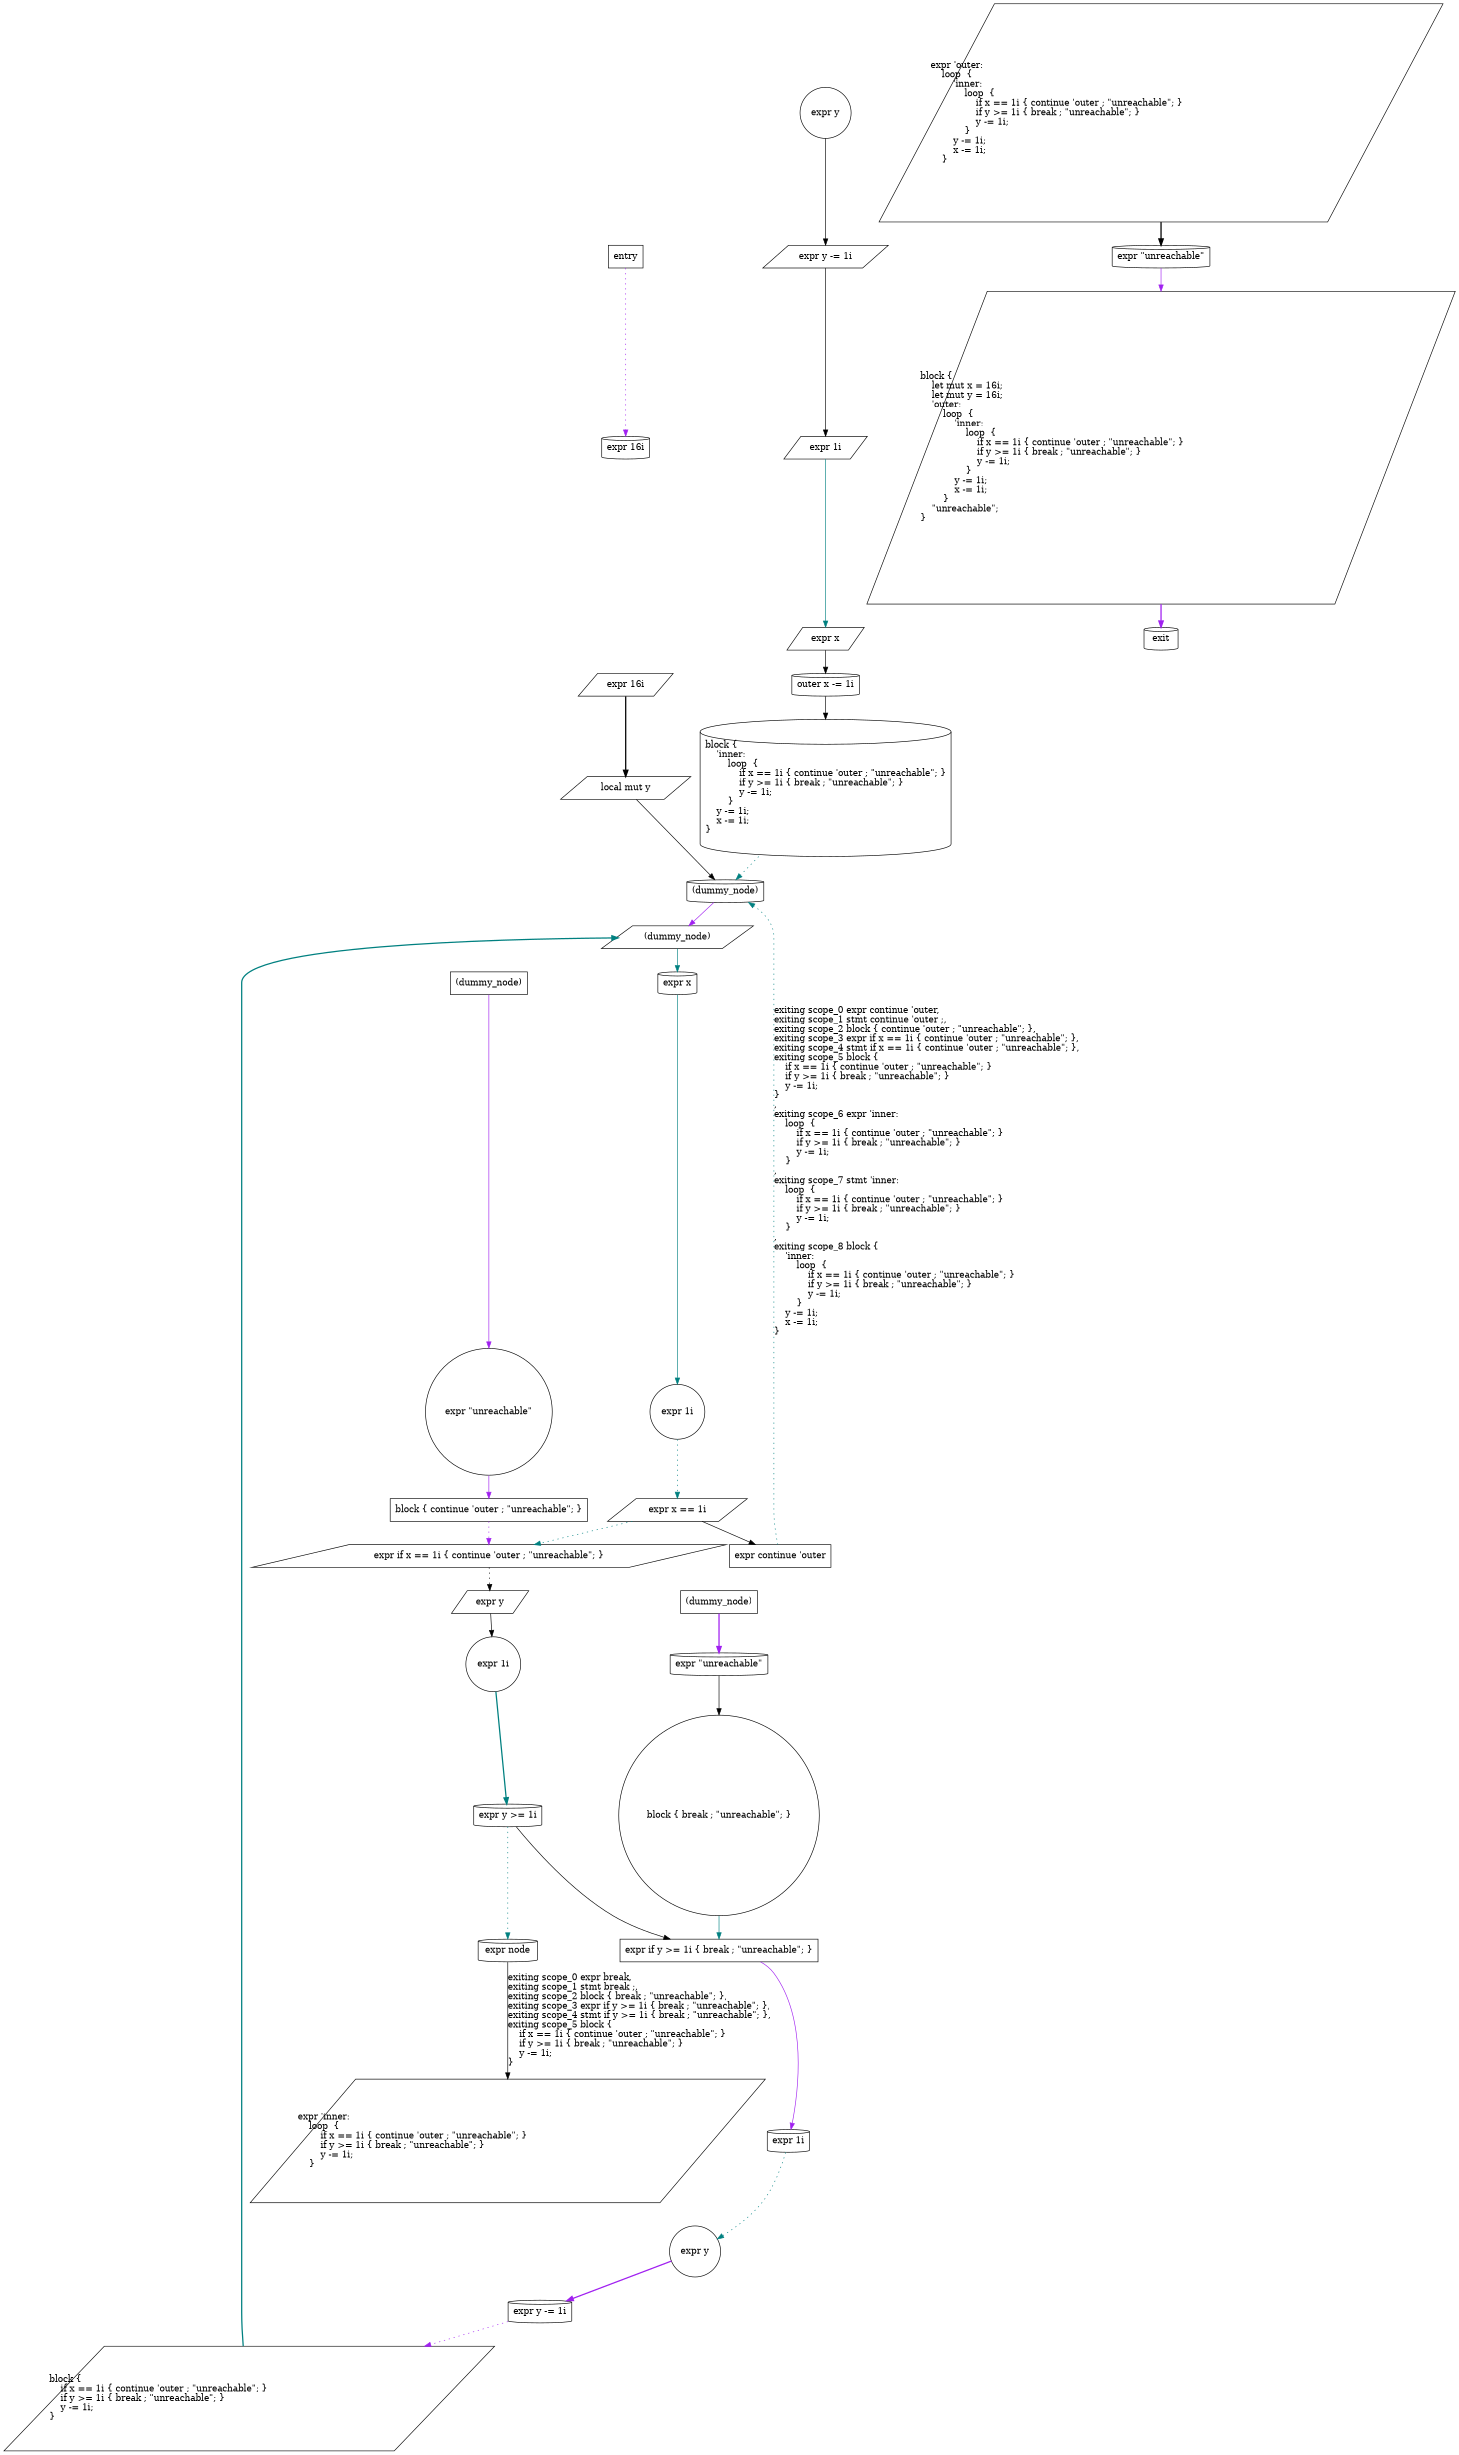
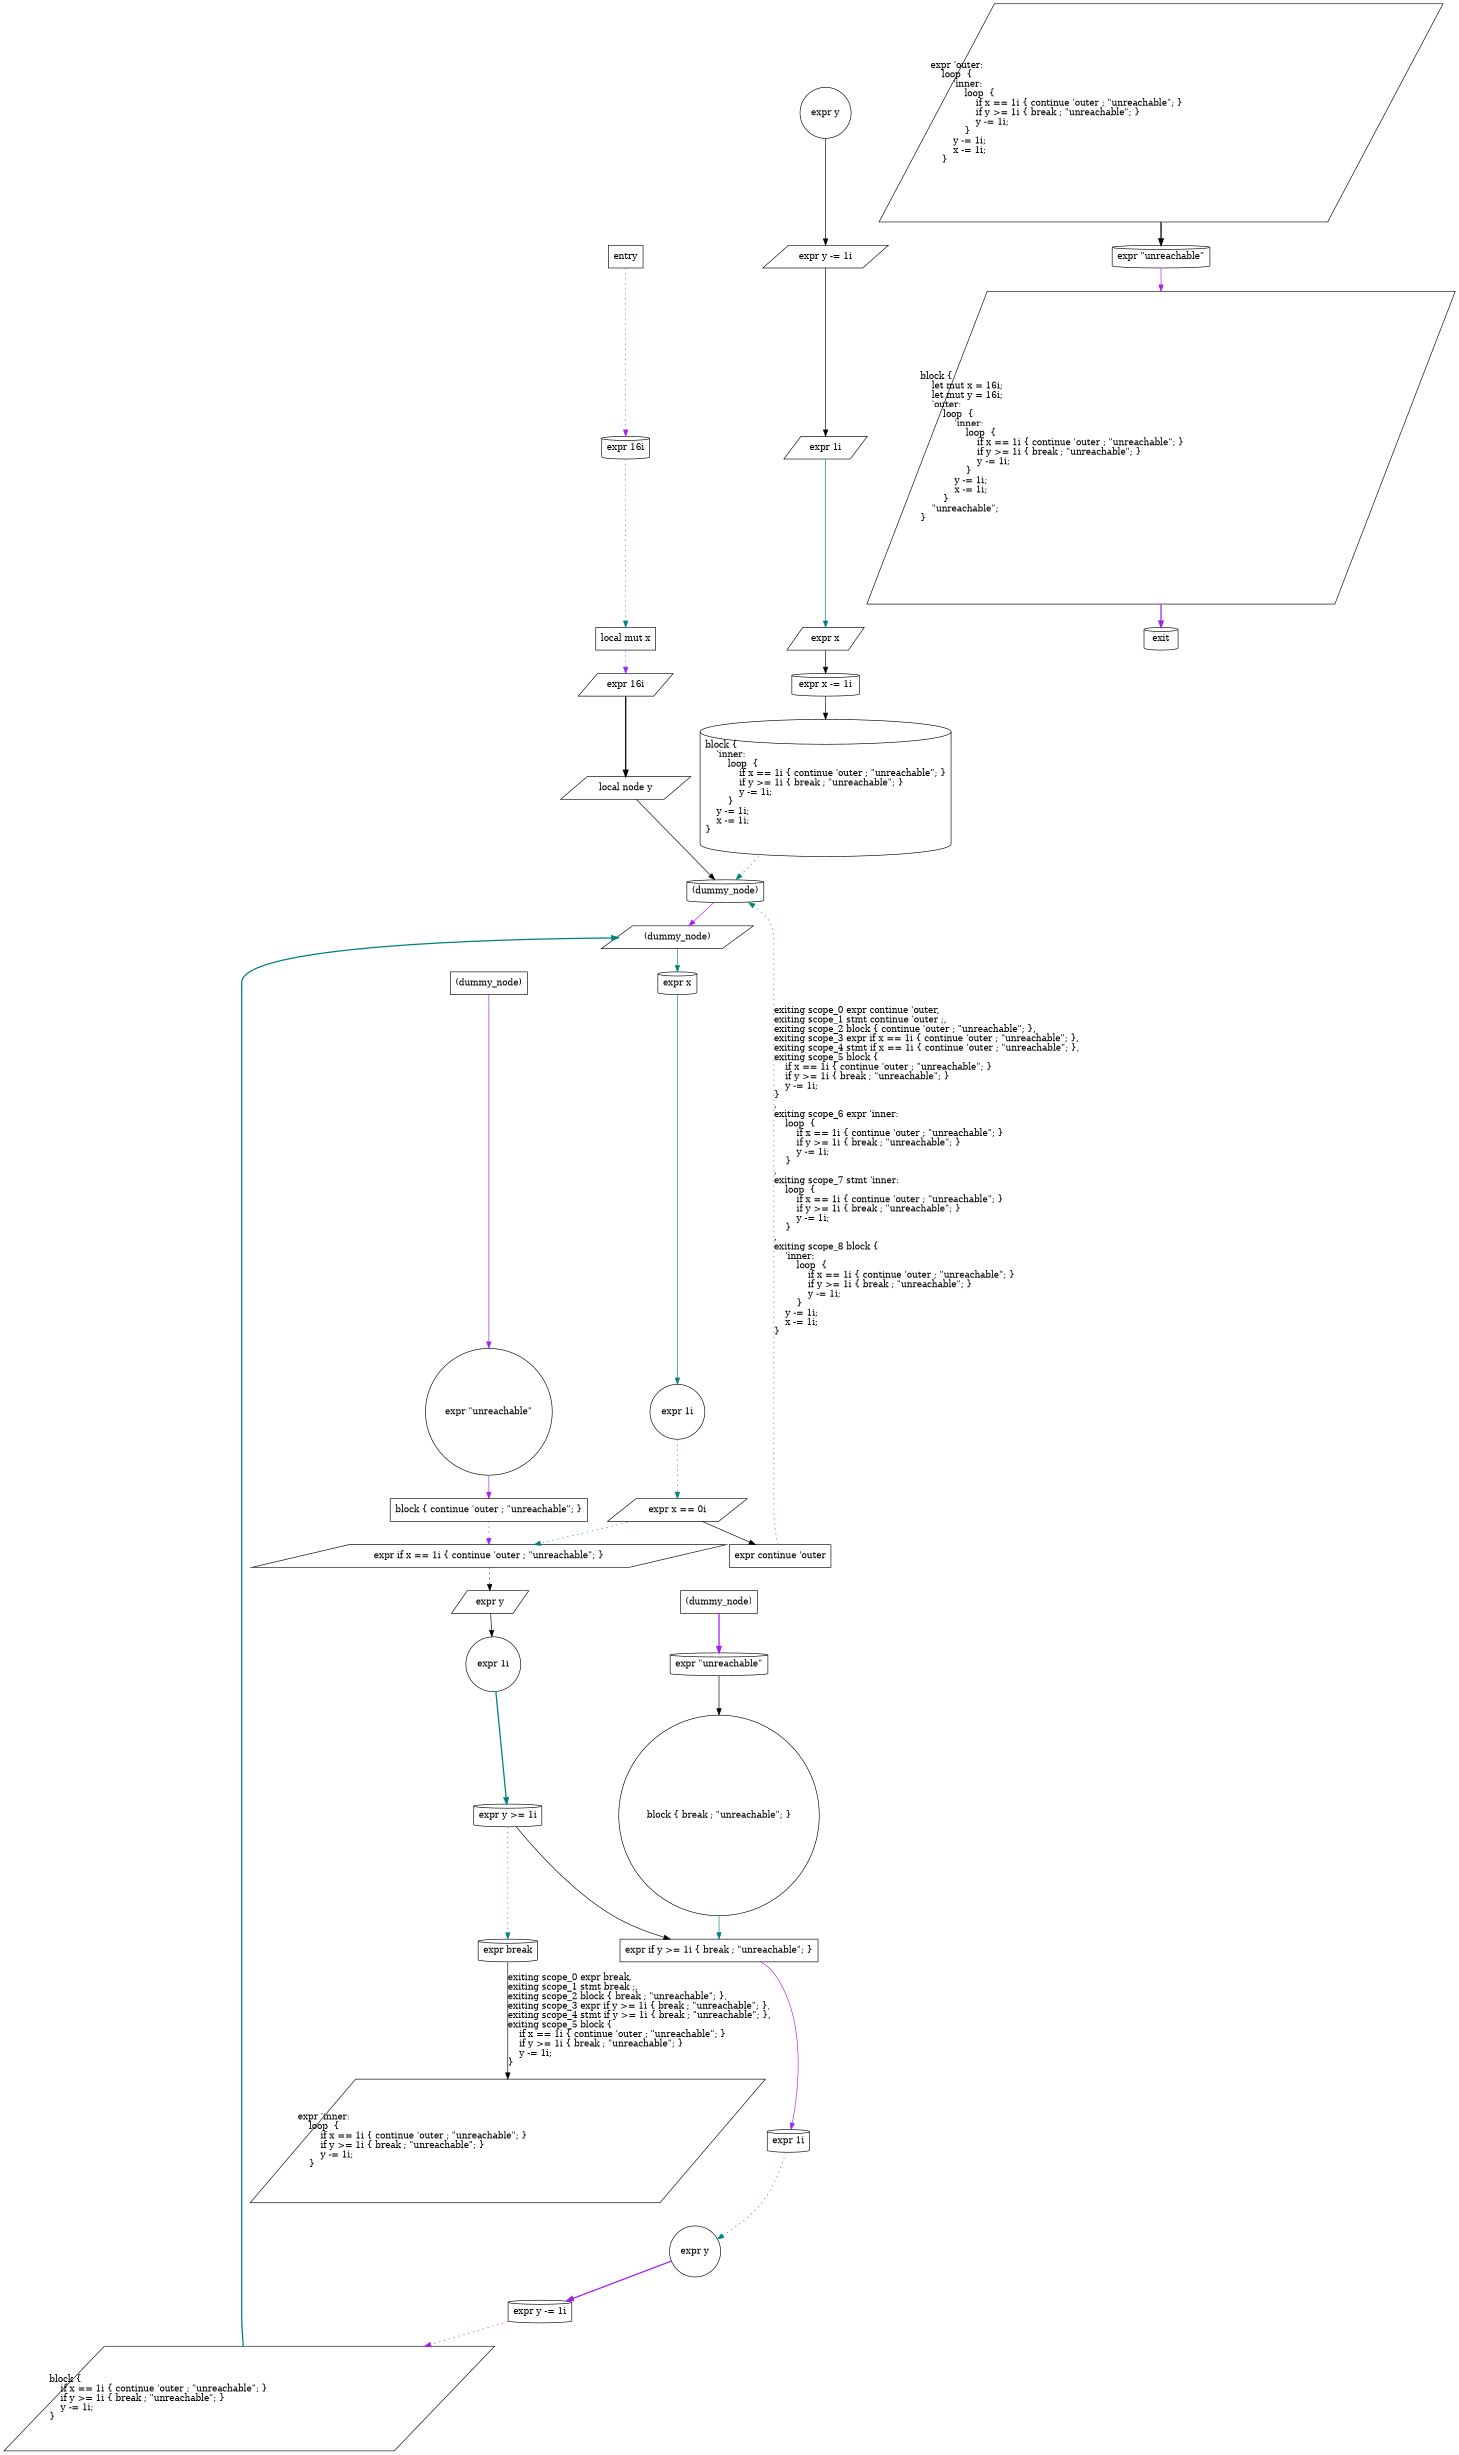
node "local mut x": added
node "outer x -= 1i": label "outer x -= 1i" -> "expr x -= 1i"
node "local mut y": label "local mut y" -> "local node y"
node "expr x == 1i": label "expr x == 1i" -> "expr x == 0i"
node "expr node": label "expr node" -> "expr break"
